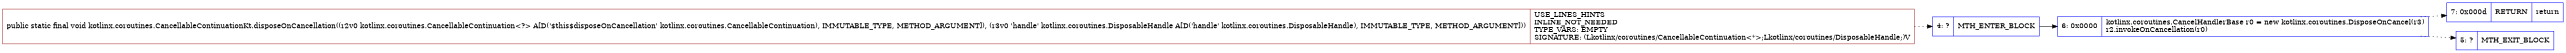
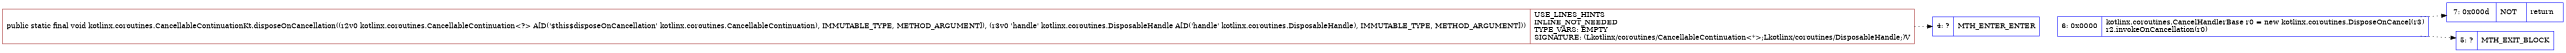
node "7: 0x000d": text "RETURN" -> "NOT"
node "4: ?": text "MTH_ENTER_BLOCK" -> "MTH_ENTER_ENTER"
edge "4: ?" -> "6: 0x0000": removed
